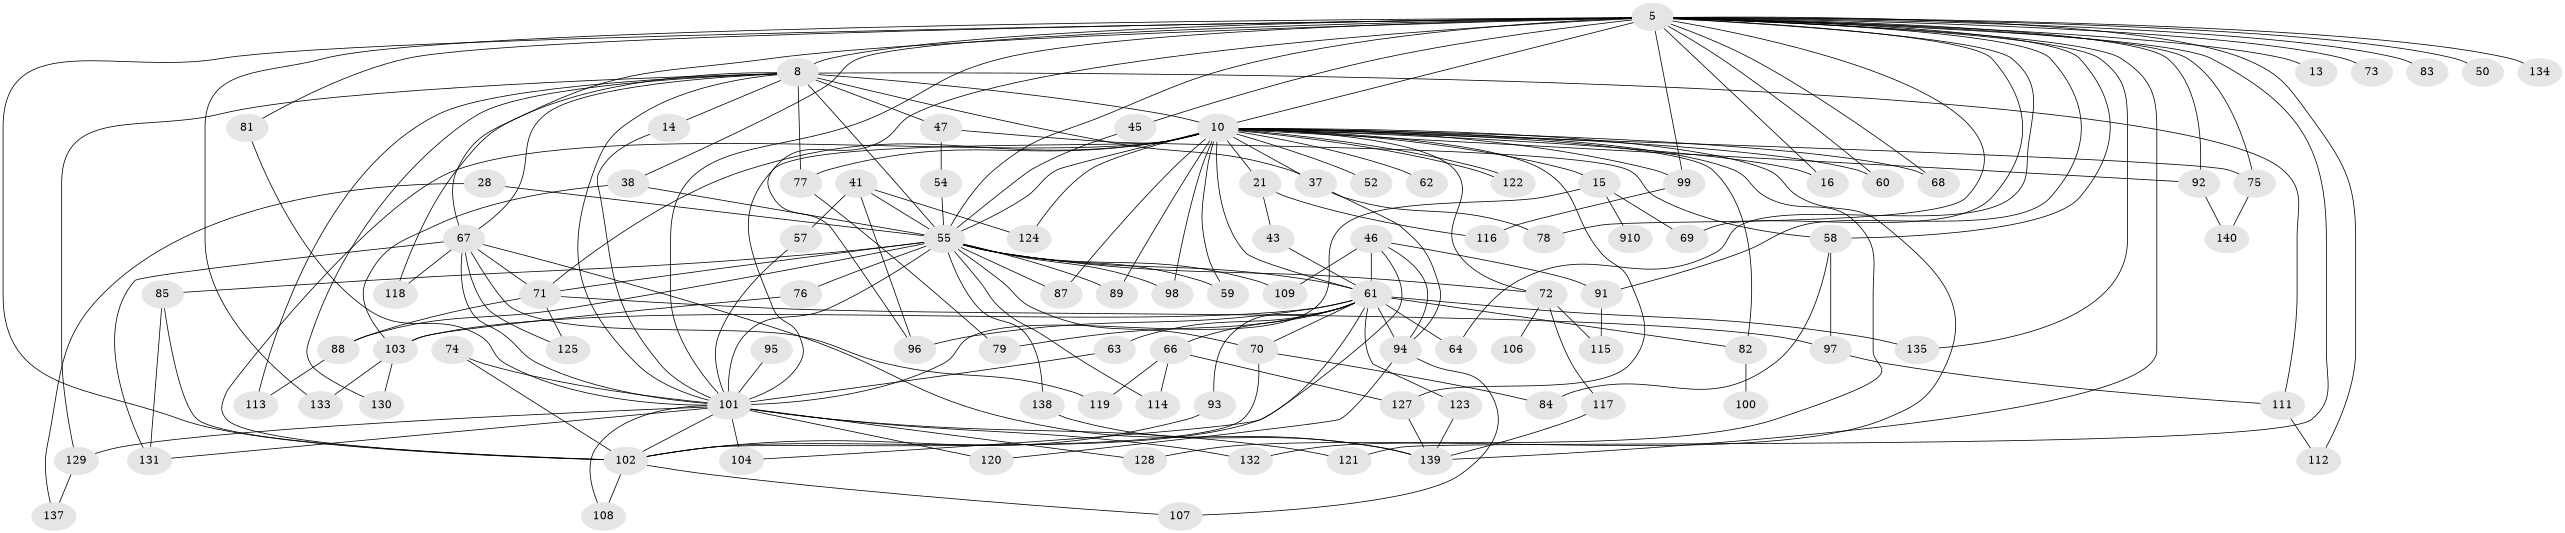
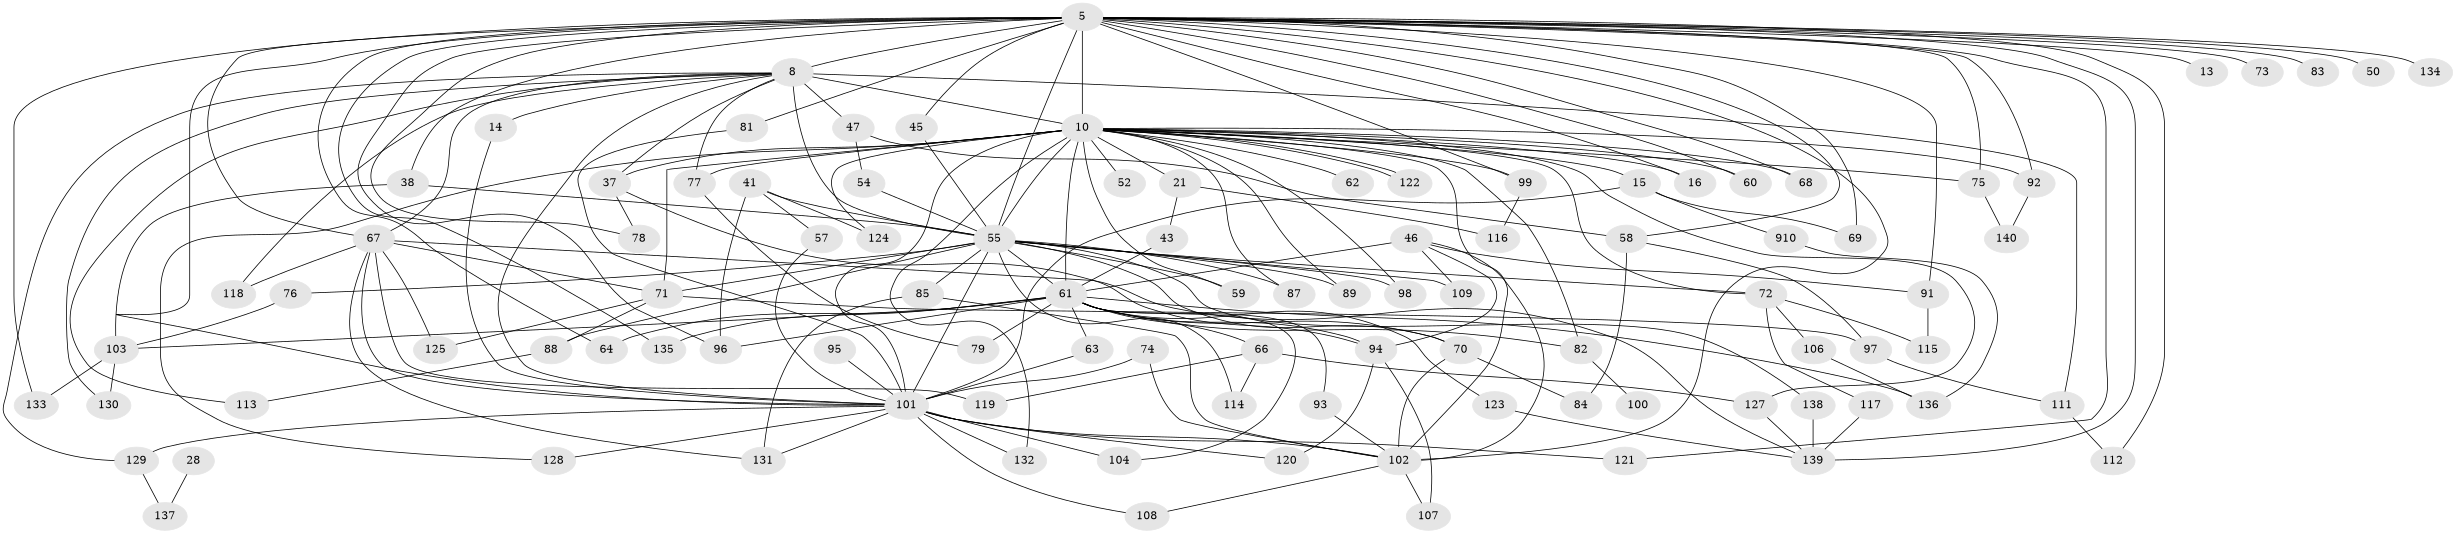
edge "28" -- "55": removed
node "136": added
